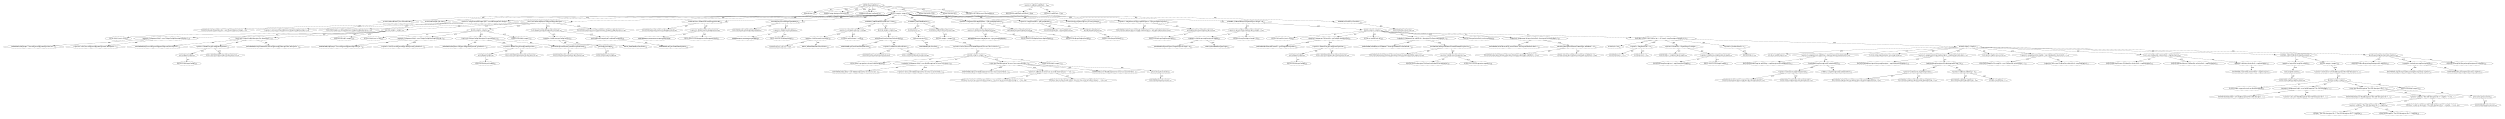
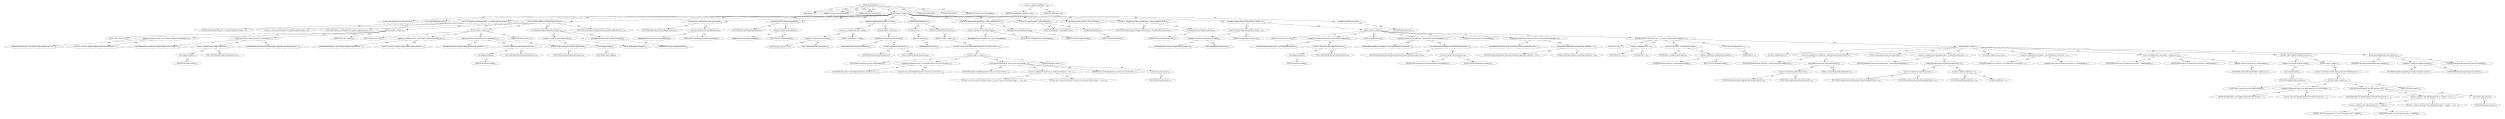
edge "(<operator>.fieldAccess,getConfig().srcDir)" -> "(FIELD_IDENTIFIER,srcDir,srcDir)": now "(toString,getCombinedClasspath().toString())" -> "(FIELD_IDENTIFIER,srcDir,srcDir)"
